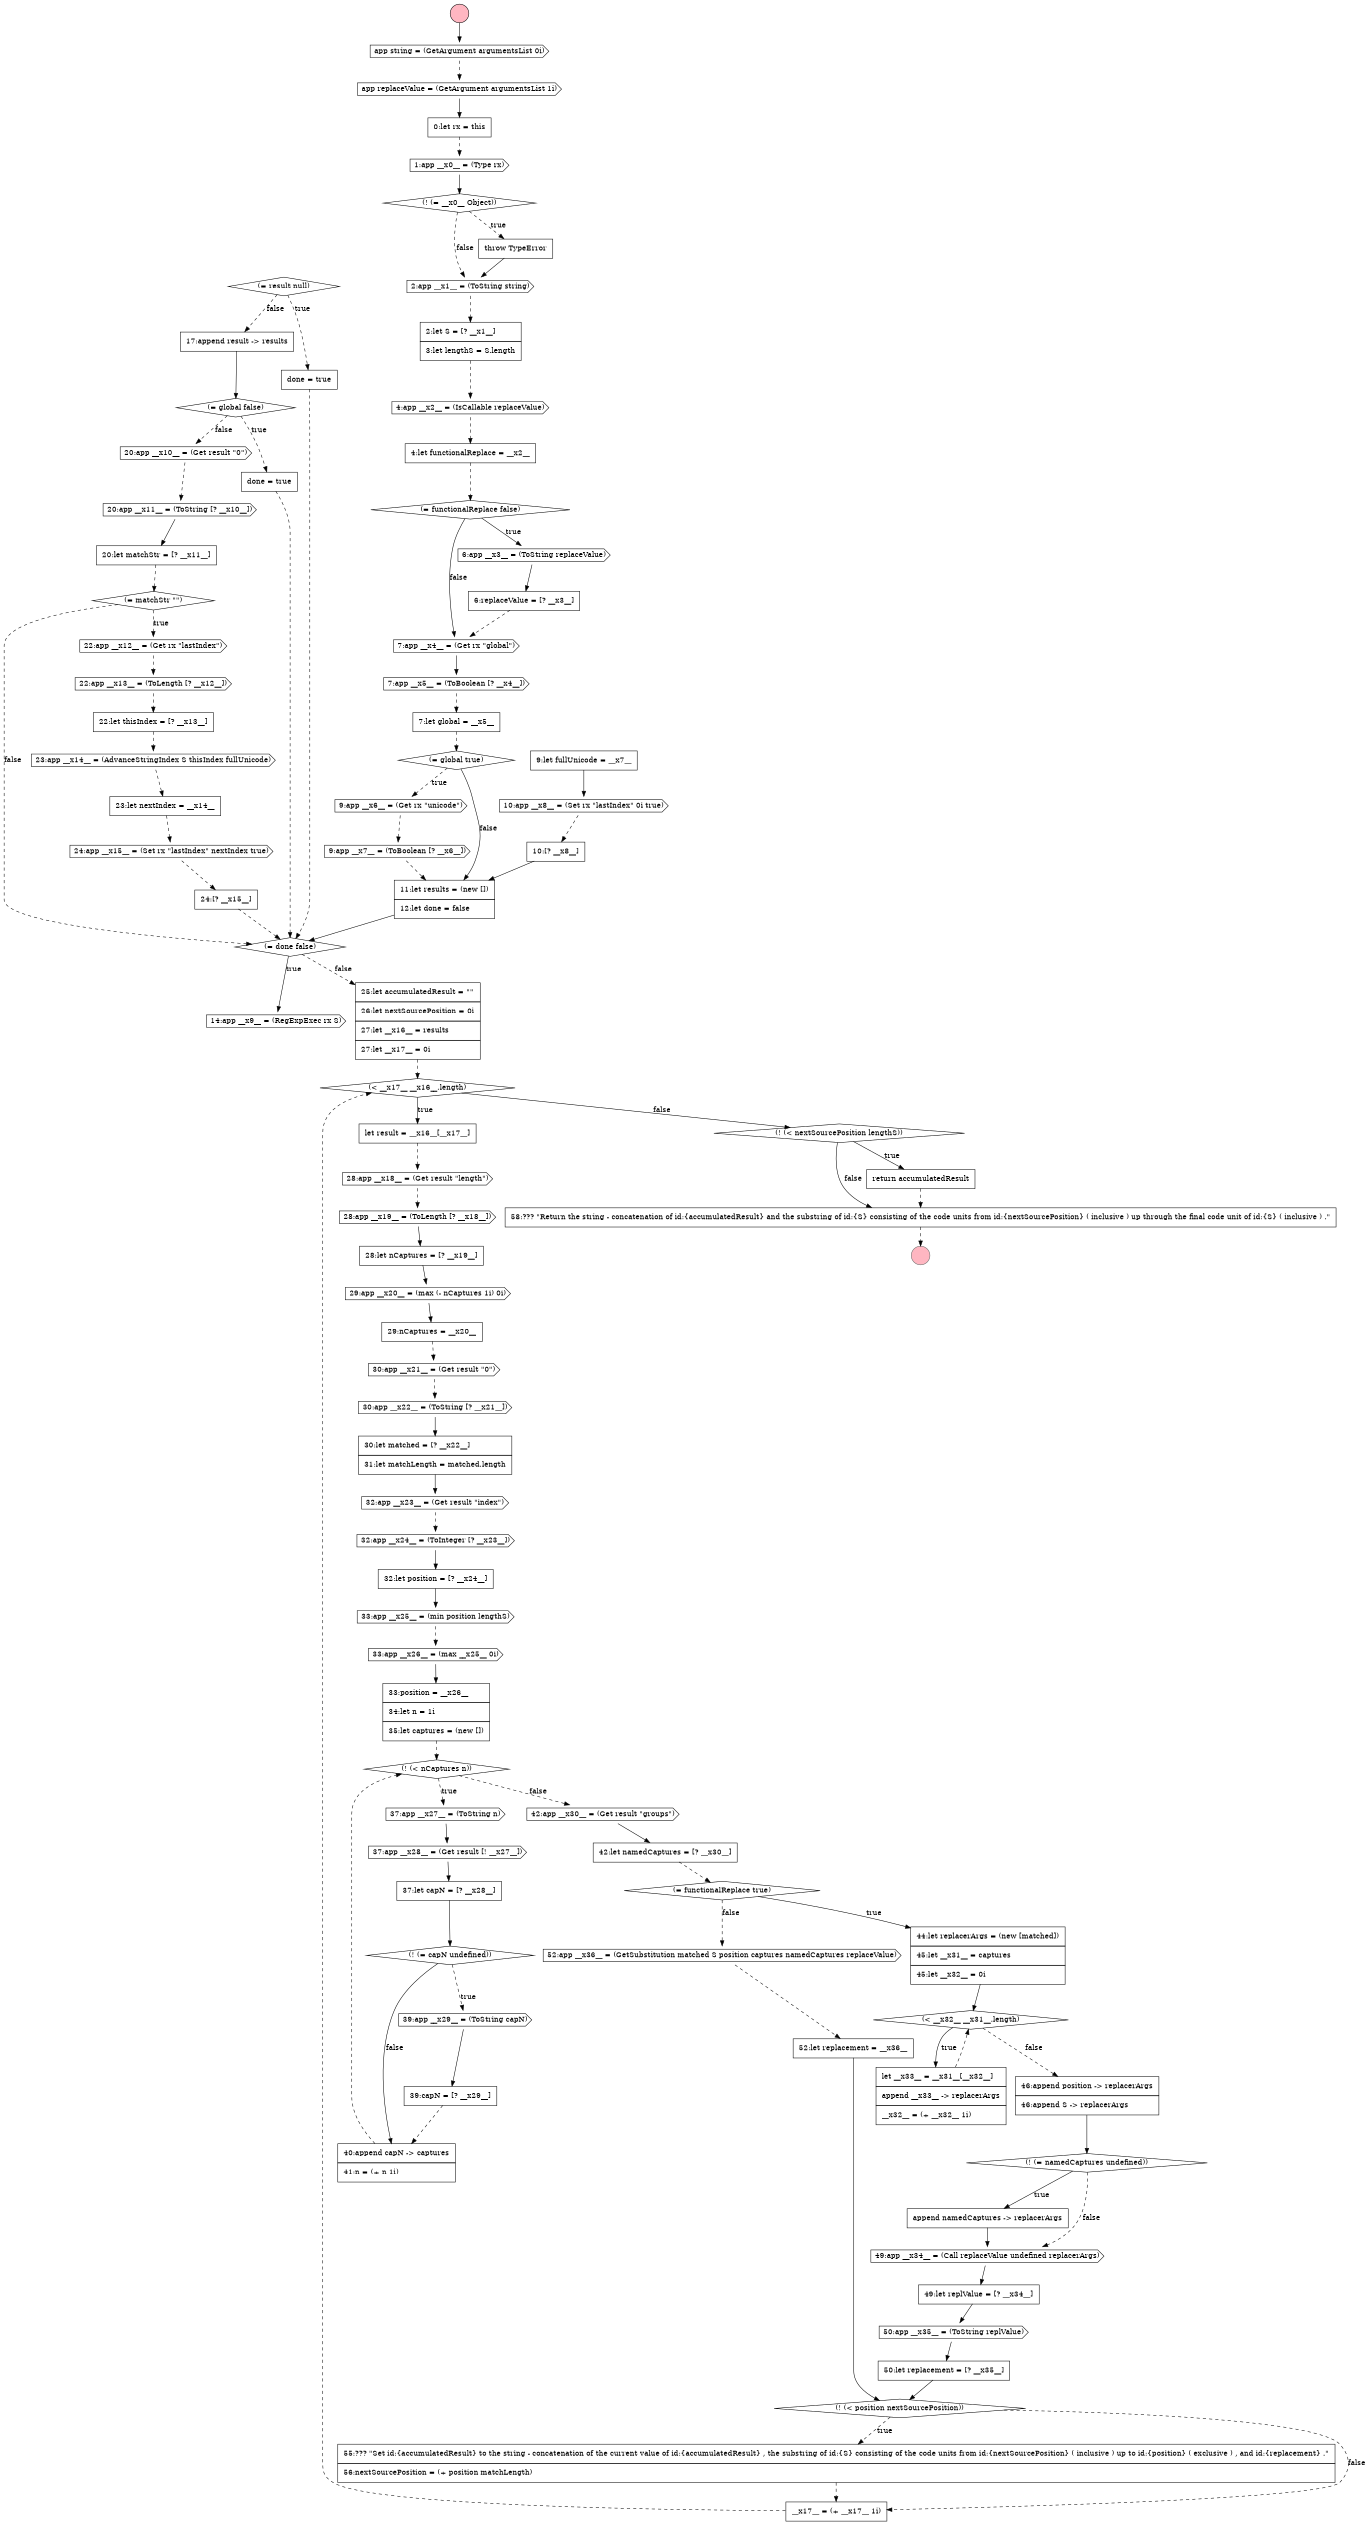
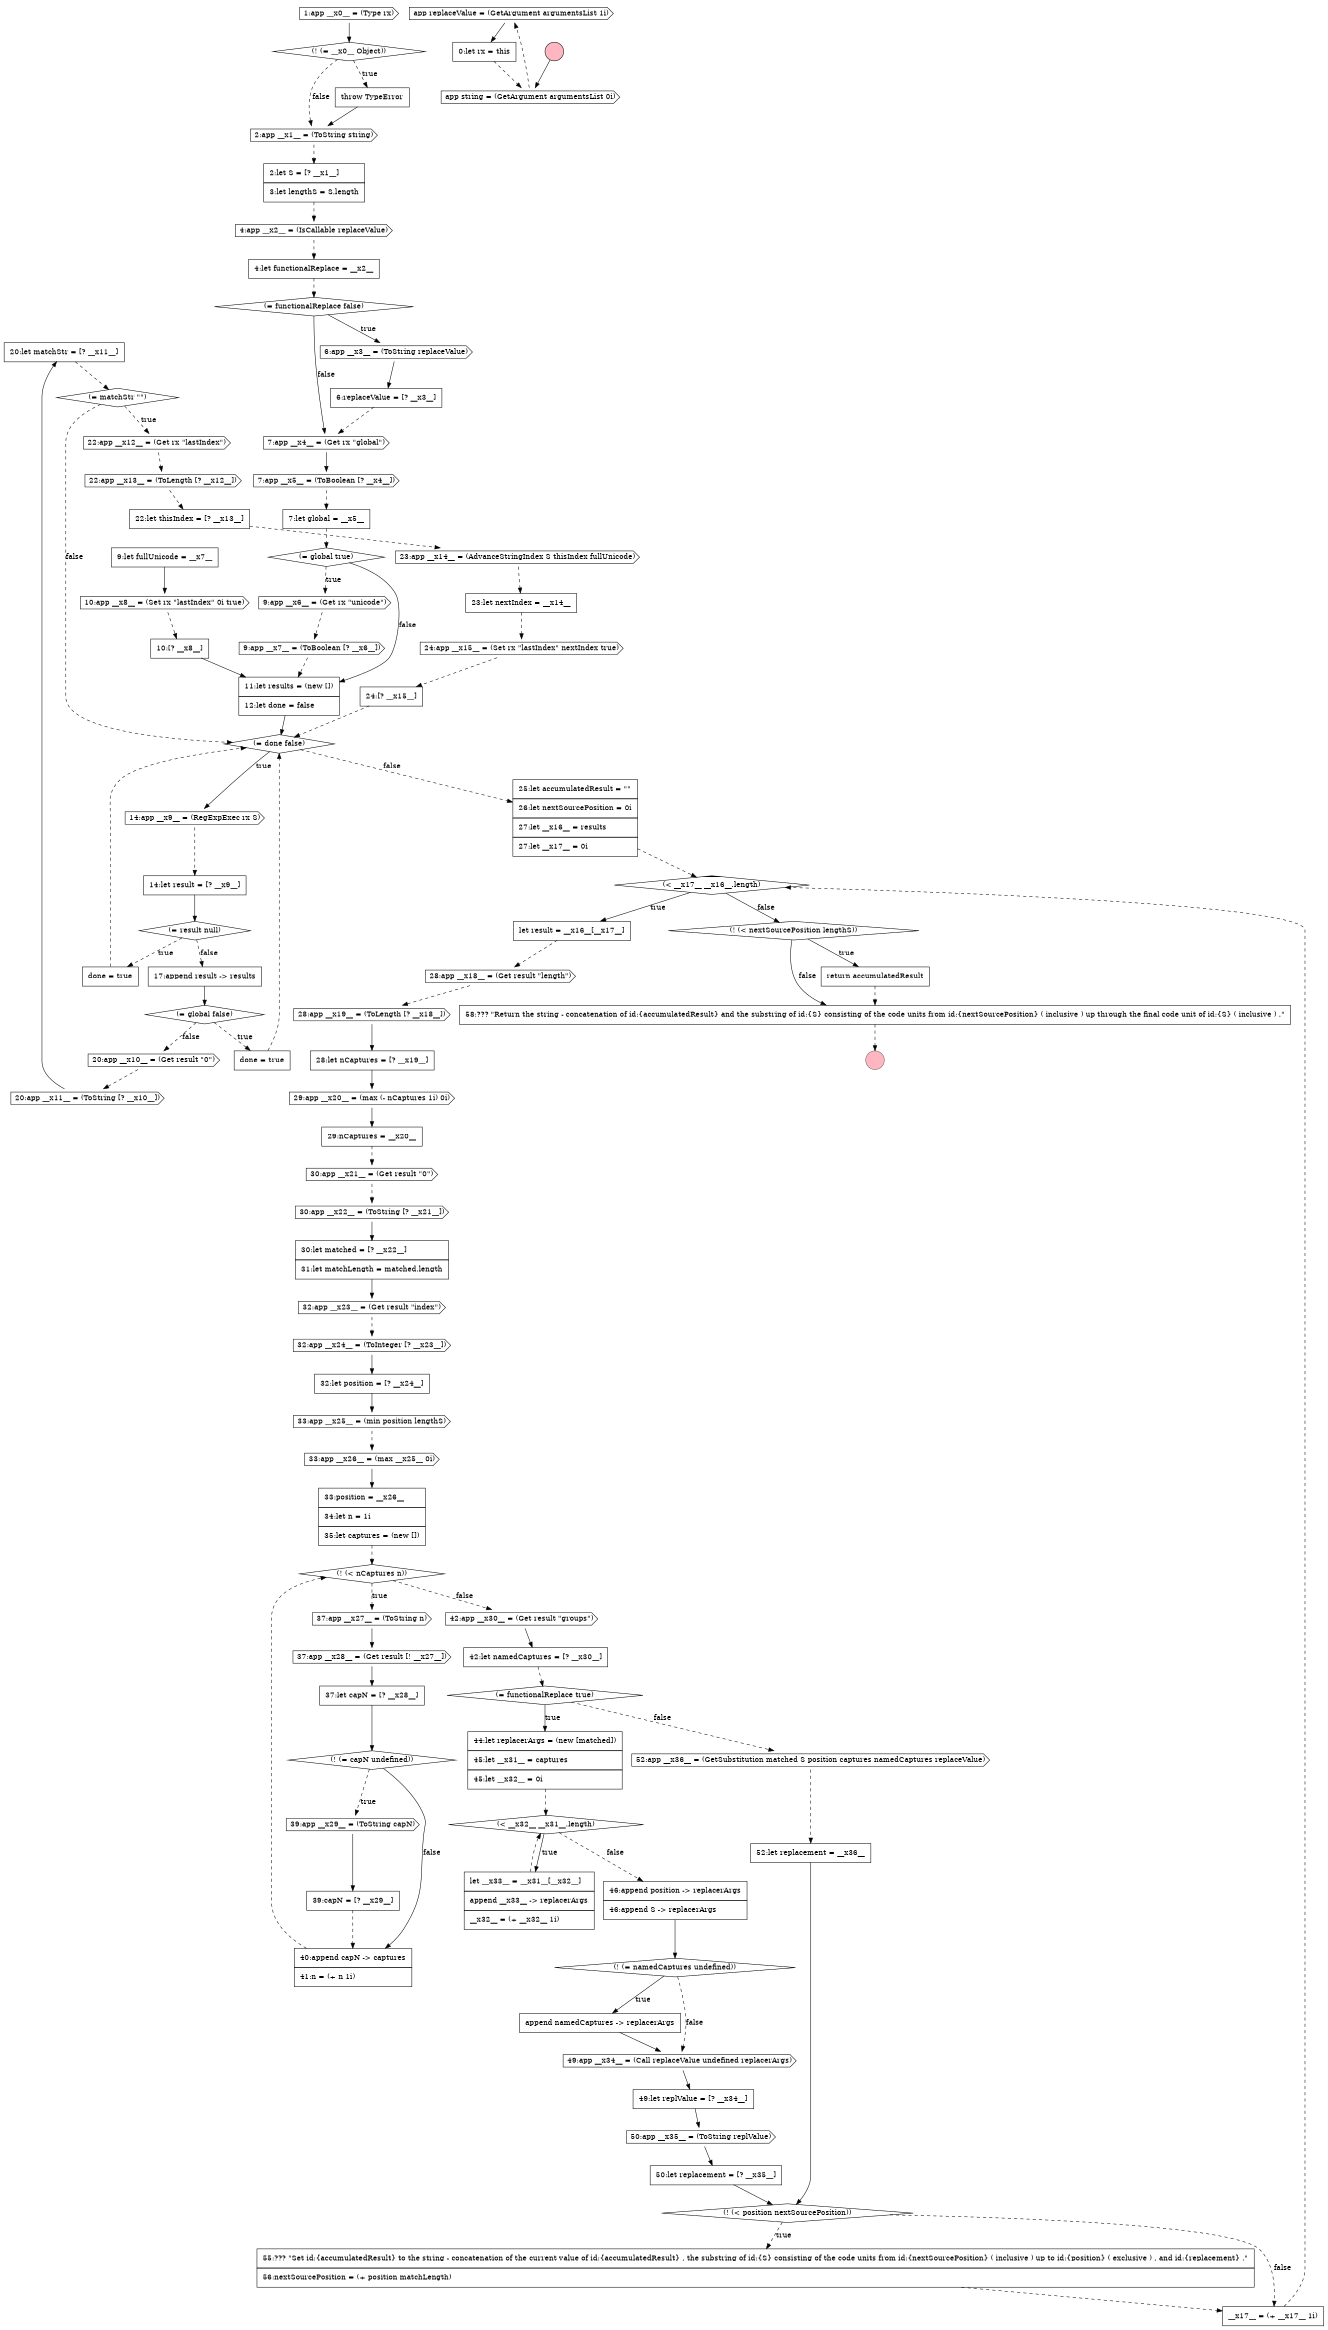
edge "0:let rx = this" -> "1:app __x0__ = (Type rx)": now "0:let rx = this" -> "app string = (GetArgument argumentsList 0i)"
node "14:let result = [? __x9__]": added
edge "44:let replacerArgs = (new [matched])" -> "(< __x32__ __x31__.length)": style solid -> dashed
